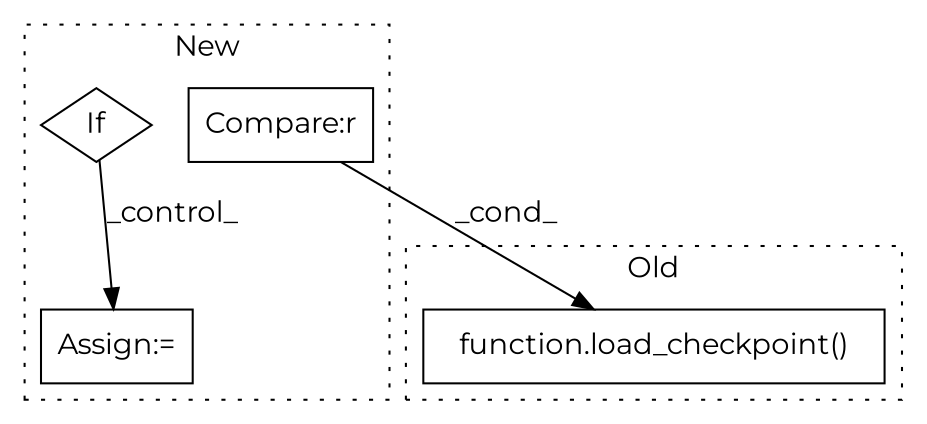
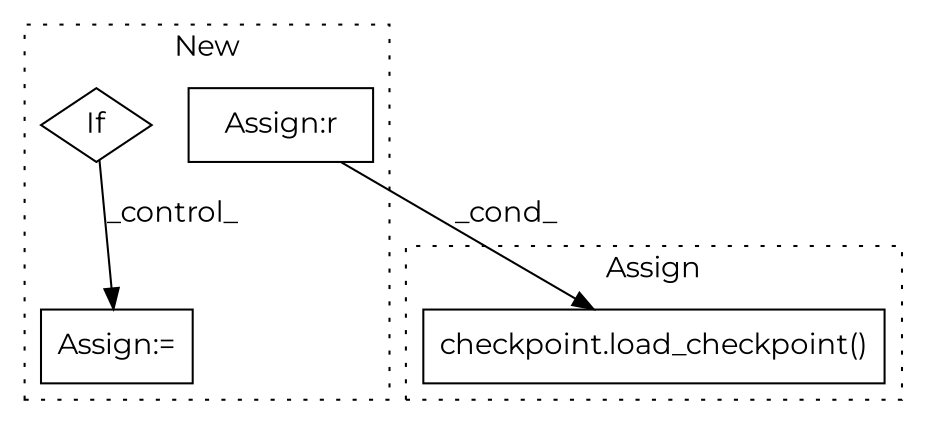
node "Compare:r": label "Compare:r" -> "Assign:r"
cluster "Old": label "Old" -> "Assign"
node "function.load_checkpoint()": label "function.load_checkpoint()" -> "checkpoint.load_checkpoint()"
